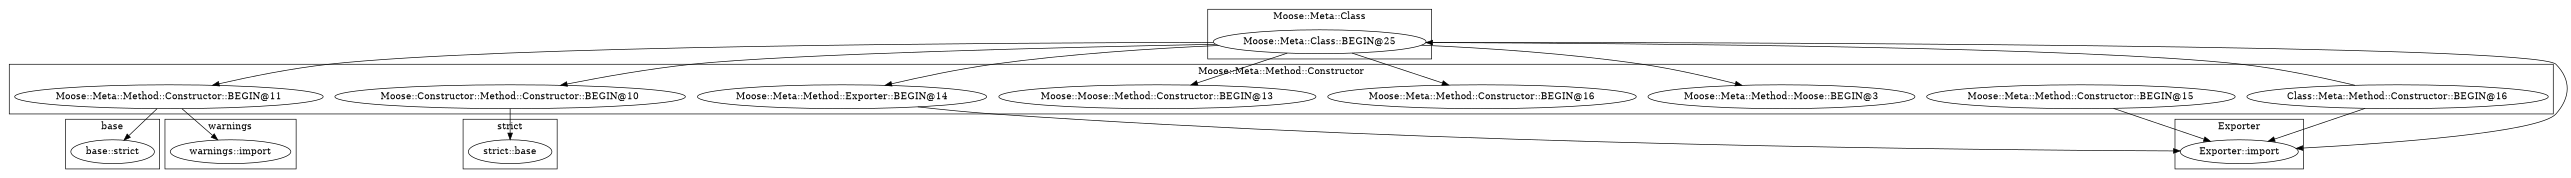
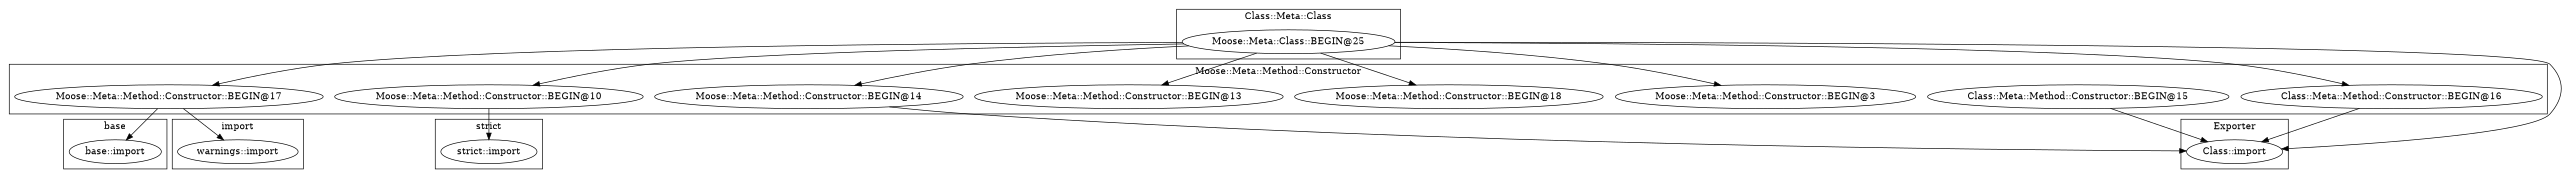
cluster "Moose::Meta::Class": label "Moose::Meta::Class" -> "Class::Meta::Class"
edge "Class::Meta::Method::Constructor::BEGIN@16" -> "Moose::Meta::Class::BEGIN@25": reversed
node "Moose::Meta::Method::Constructor::BEGIN@11": label "Moose::Meta::Method::Constructor::BEGIN@11" -> "Moose::Meta::Method::Constructor::BEGIN@17"
node "Moose::Constructor::Method::Constructor::BEGIN@10": label "Moose::Constructor::Method::Constructor::BEGIN@10" -> "Moose::Meta::Method::Constructor::BEGIN@10"
node "Moose::Meta::Method::Exporter::BEGIN@14": label "Moose::Meta::Method::Exporter::BEGIN@14" -> "Moose::Meta::Method::Constructor::BEGIN@14"
node "Moose::Moose::Method::Constructor::BEGIN@13": label "Moose::Moose::Method::Constructor::BEGIN@13" -> "Moose::Meta::Method::Constructor::BEGIN@13"
node "Moose::Meta::Method::Constructor::BEGIN@16": label "Moose::Meta::Method::Constructor::BEGIN@16" -> "Moose::Meta::Method::Constructor::BEGIN@18"
node "Moose::Meta::Method::Moose::BEGIN@3": label "Moose::Meta::Method::Moose::BEGIN@3" -> "Moose::Meta::Method::Constructor::BEGIN@3"
node "Moose::Meta::Method::Constructor::BEGIN@15": label "Moose::Meta::Method::Constructor::BEGIN@15" -> "Class::Meta::Method::Constructor::BEGIN@15"
cluster "warnings": label "warnings" -> "import"
node "base::strict": label "base::strict" -> "base::import"
node "strict::base": label "strict::base" -> "strict::import"
node "Exporter::import": label "Exporter::import" -> "Class::import"
